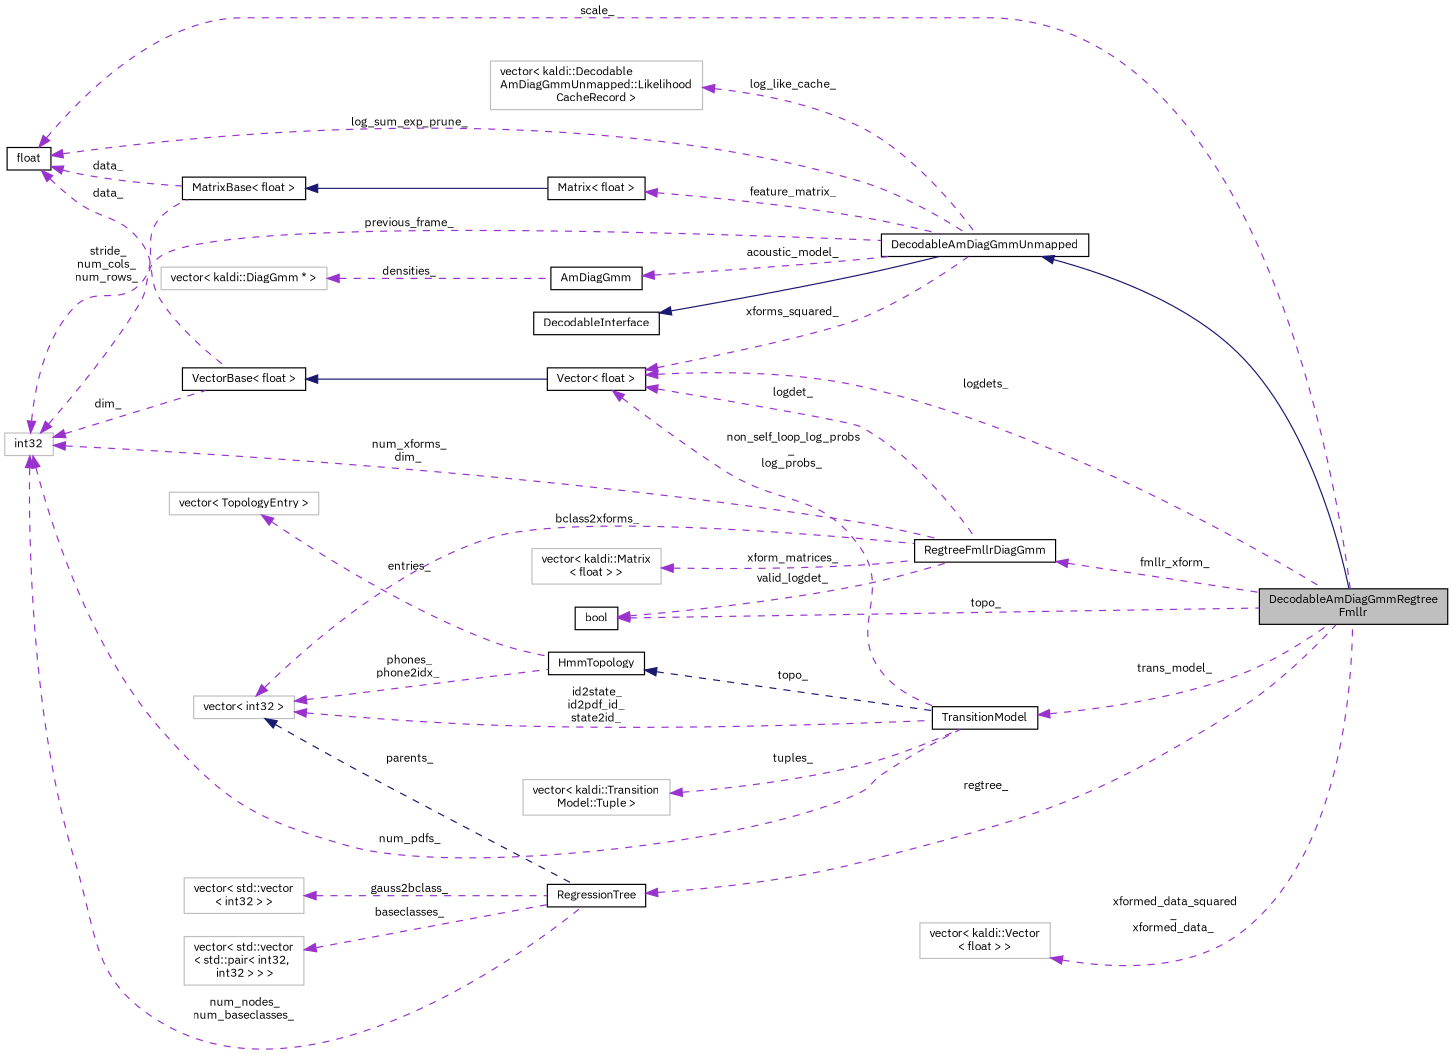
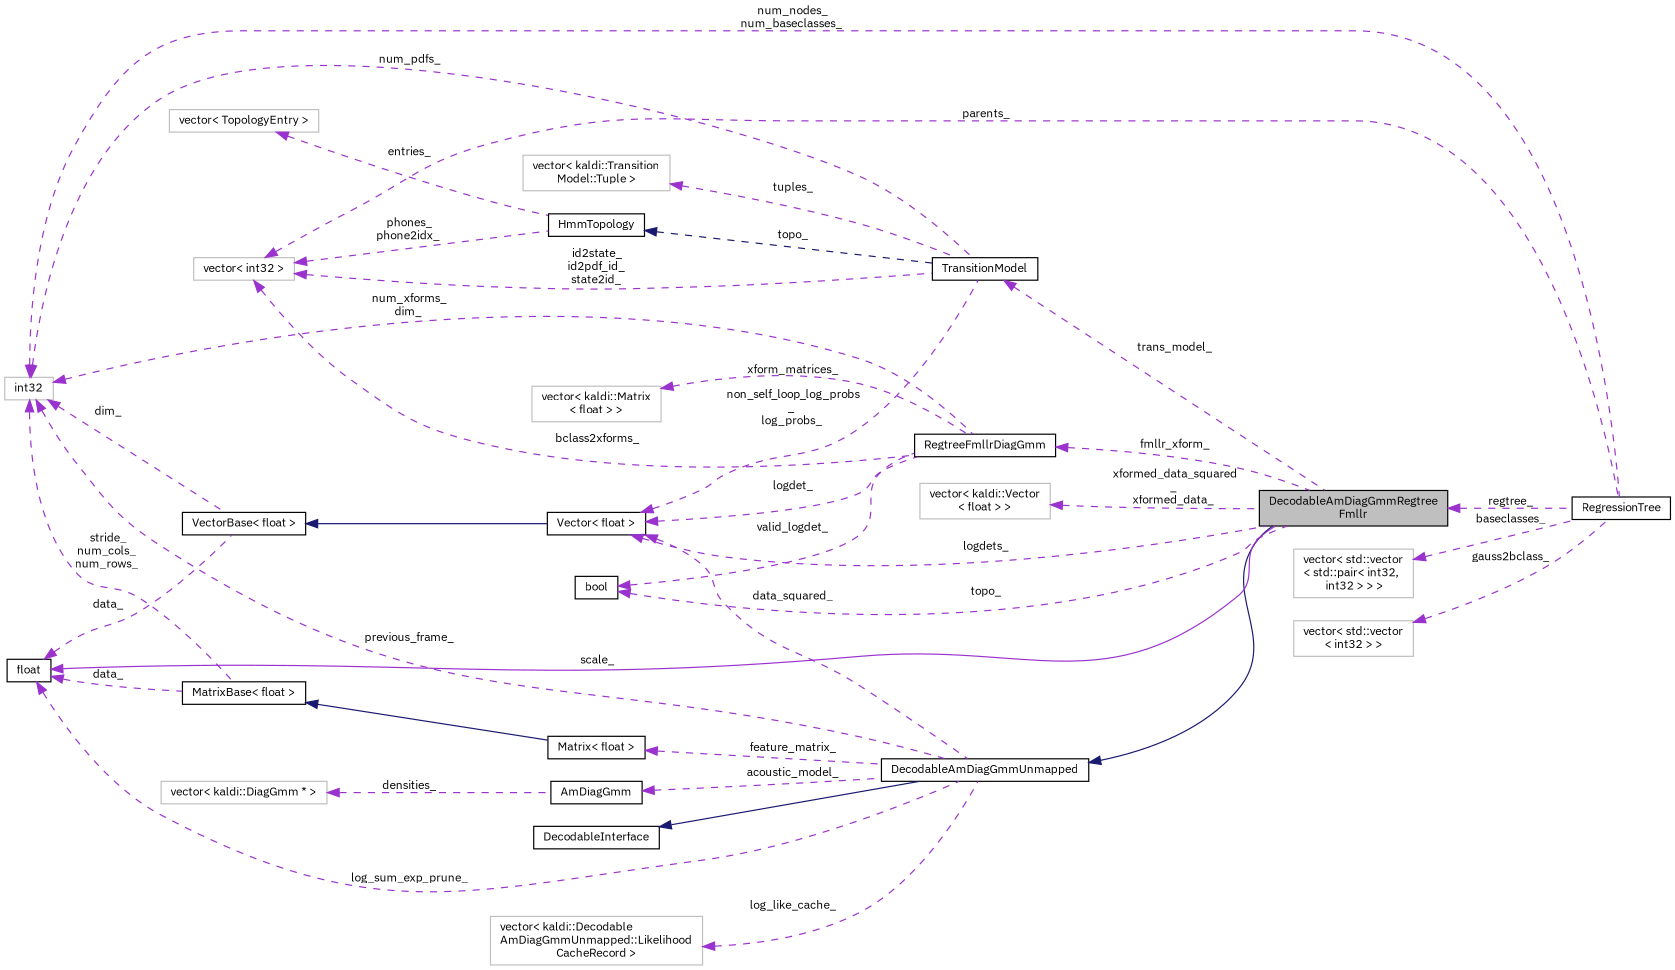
edge "DecodableAmDiagGmmRegtree Fmllr" -> "float": style dashed -> solid
edge "DecodableAmDiagGmmUnmapped" -> "Vector< float >": label " xforms_squared_" -> " data_squared_"
edge "RegressionTree" -> "vector< int32 >": color midnightblue -> darkorchid3
edge "DecodableAmDiagGmmRegtree Fmllr" -> "RegressionTree": reversed
